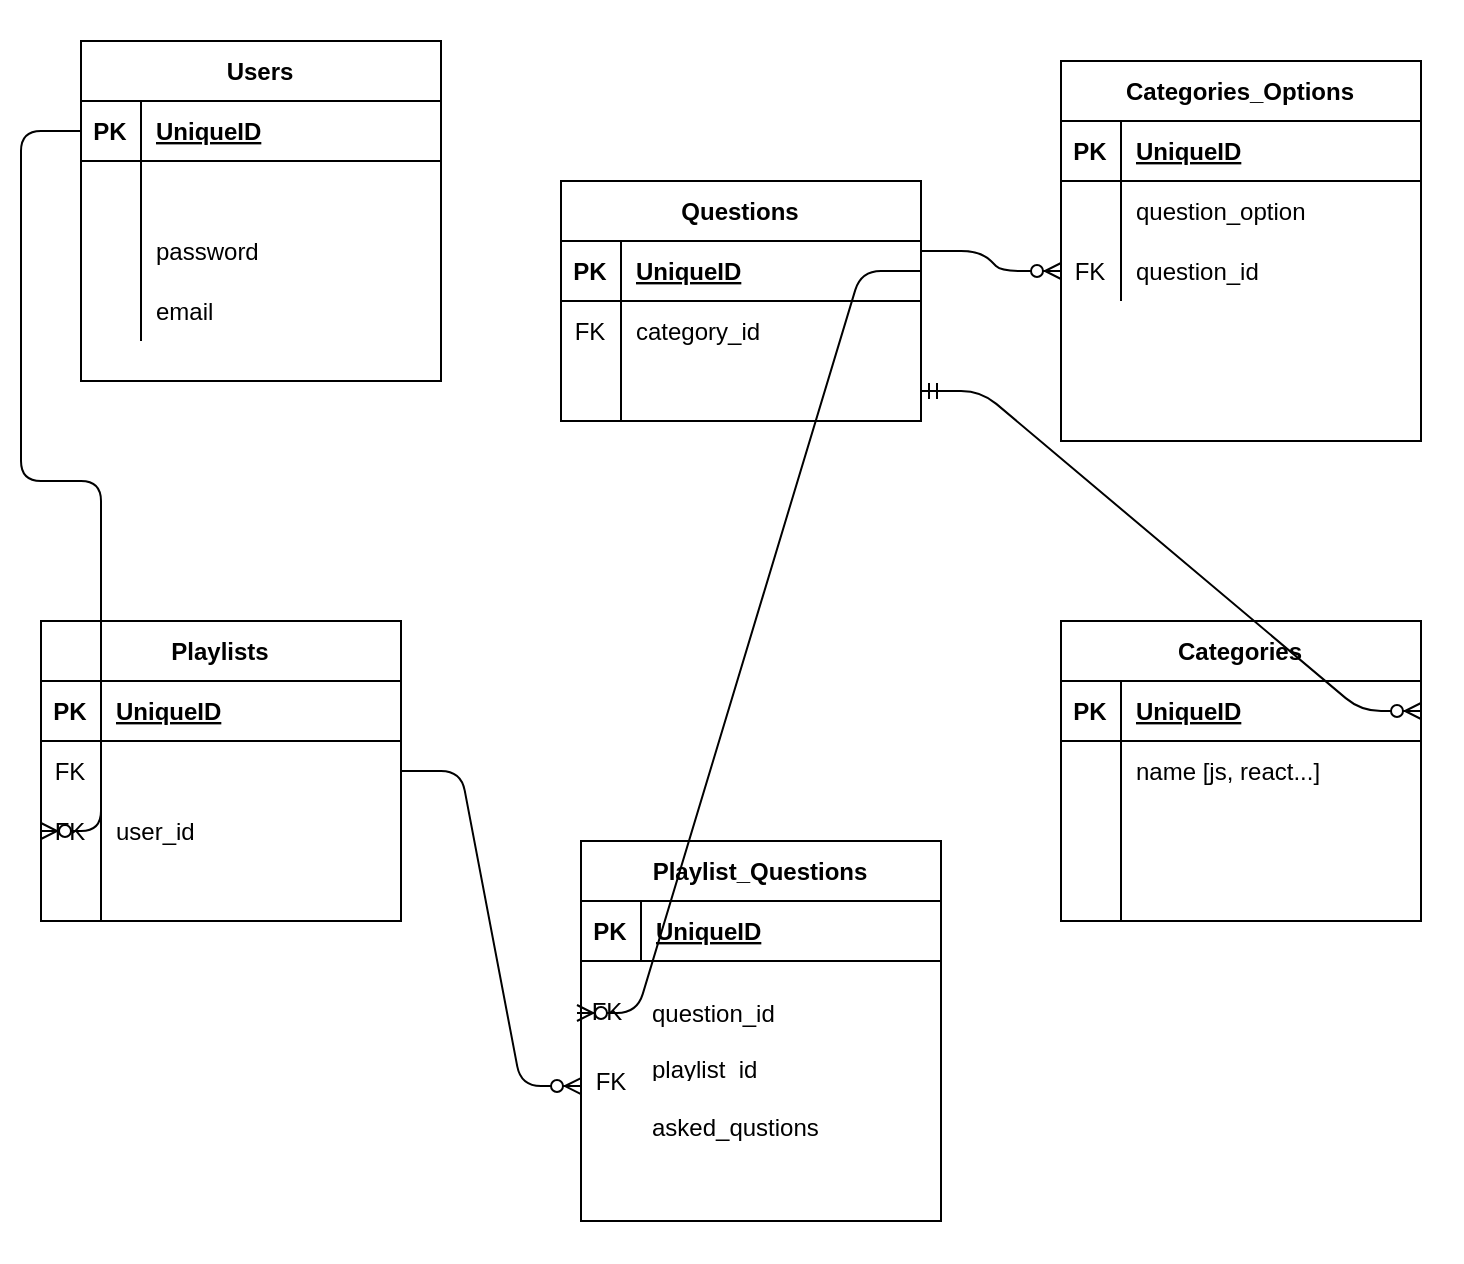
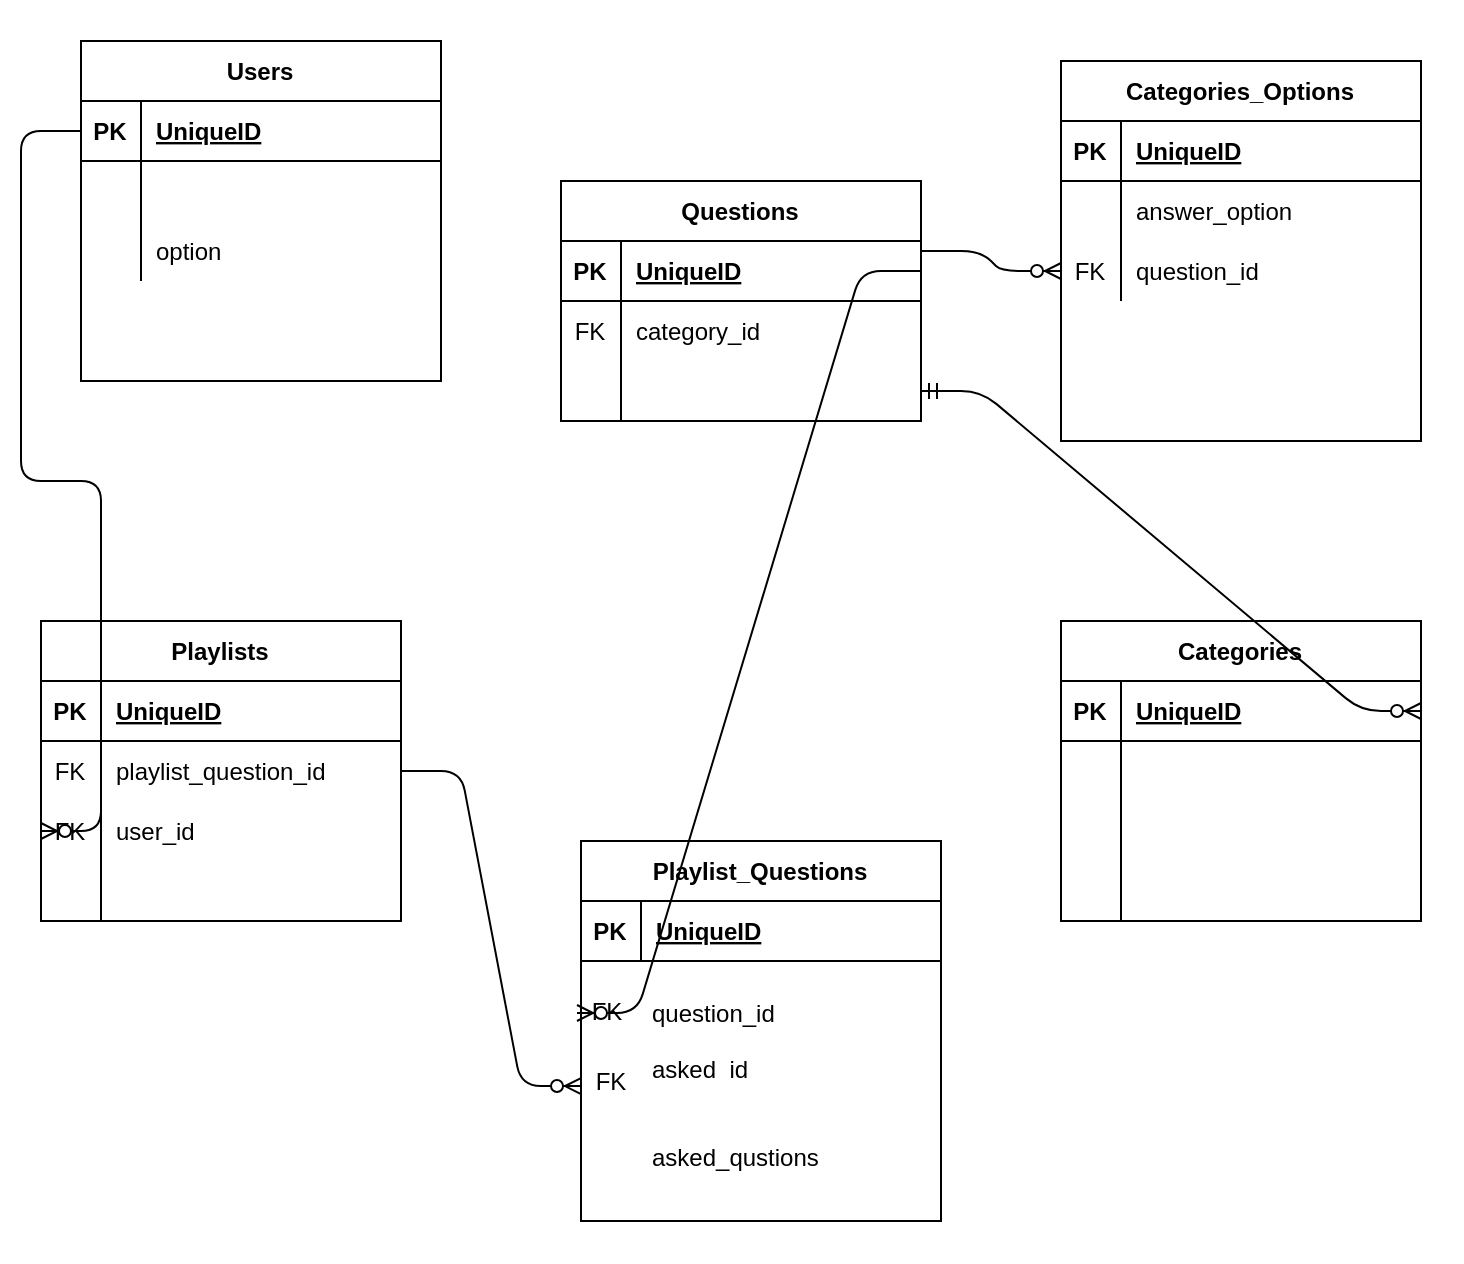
node "question_option": label "question_option" -> "answer_option"
node "password": label "password" -> "option"
node "email": removed
node "playlist_question_id": added
node "name [js, react...]": removed
node "playlist_id": label "playlist_id" -> "asked_id"
node "asked_qustions": moved (787, 1127) -> (787, 1157)
